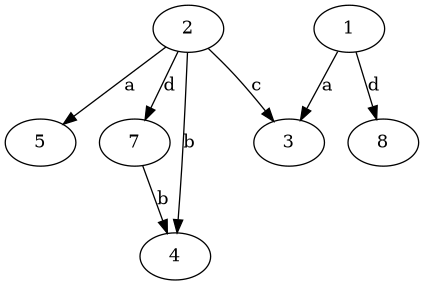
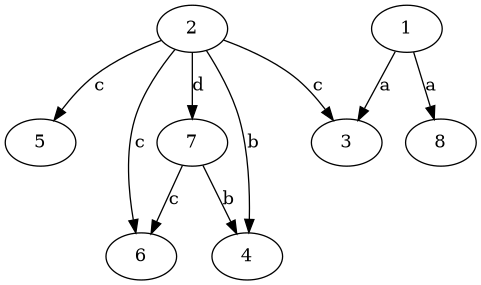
edge "2" -> "5": label "a" -> "c"
edge "1" -> "8": label "d" -> "a"
node "6": added
